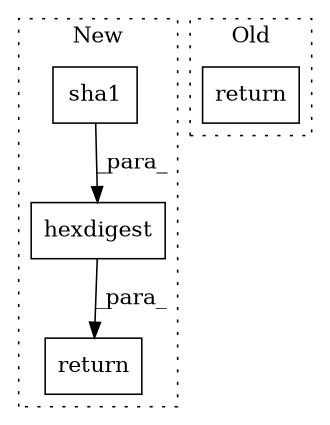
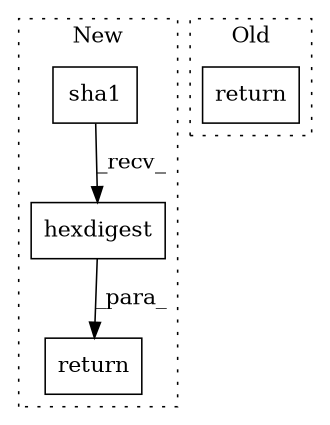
edge "sha1" -> "hexdigest": label "_para_" -> "_recv_"
